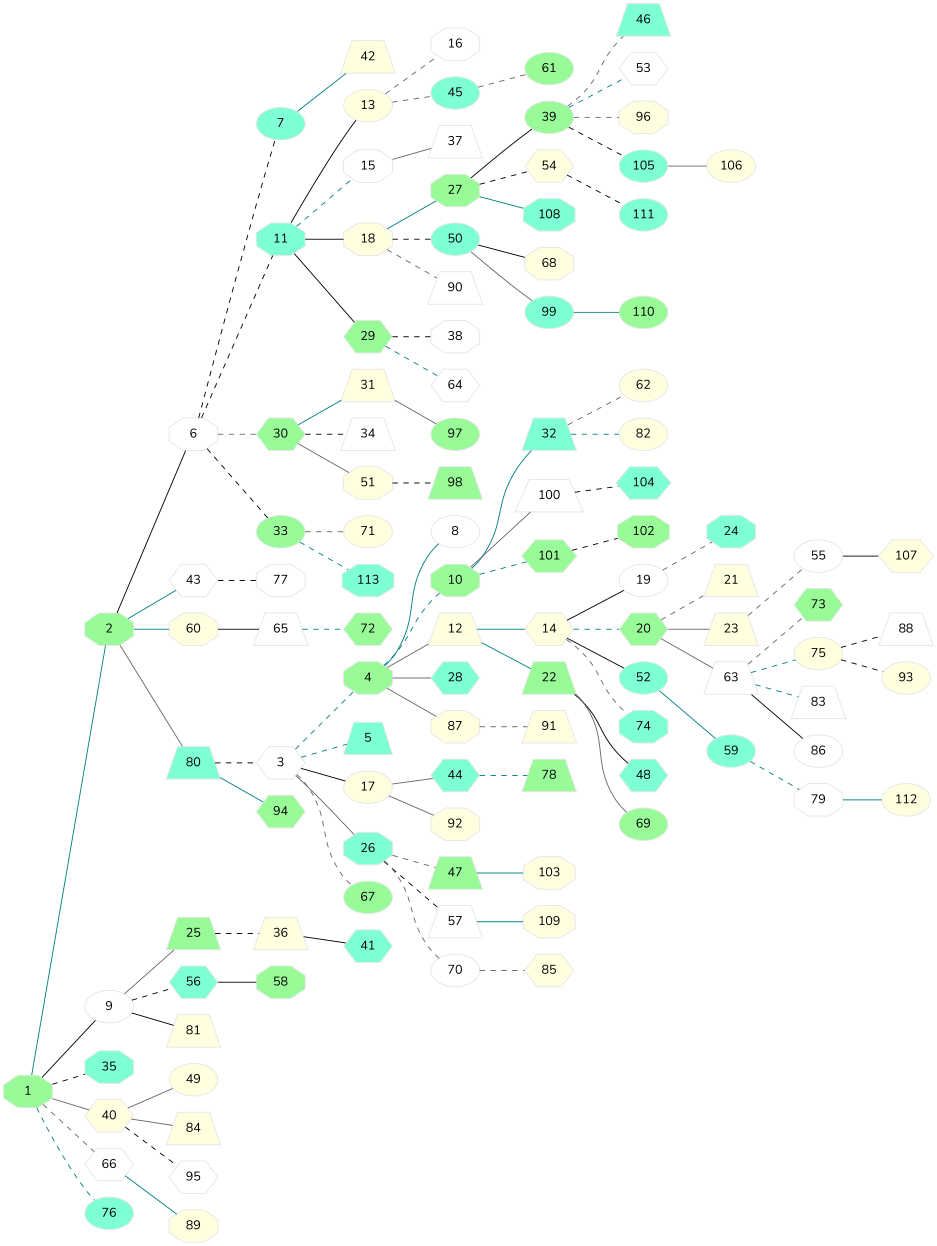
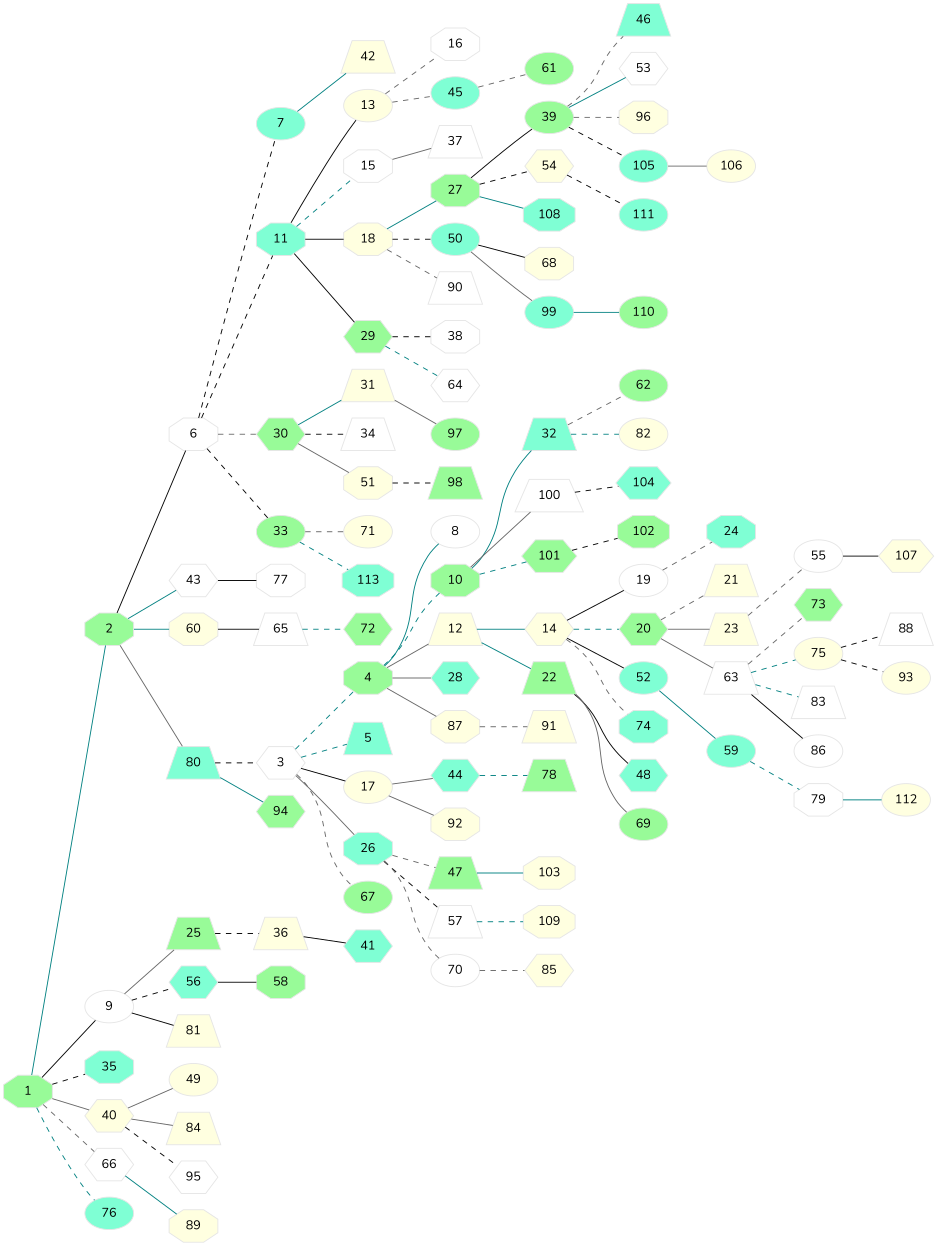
edge "53" -- "39": style dashed -> solid
node "62": fillcolor lightyellow -> palegreen
edge "43" -- "77": style dashed -> solid
edge "57" -- "109": style solid -> dashed
